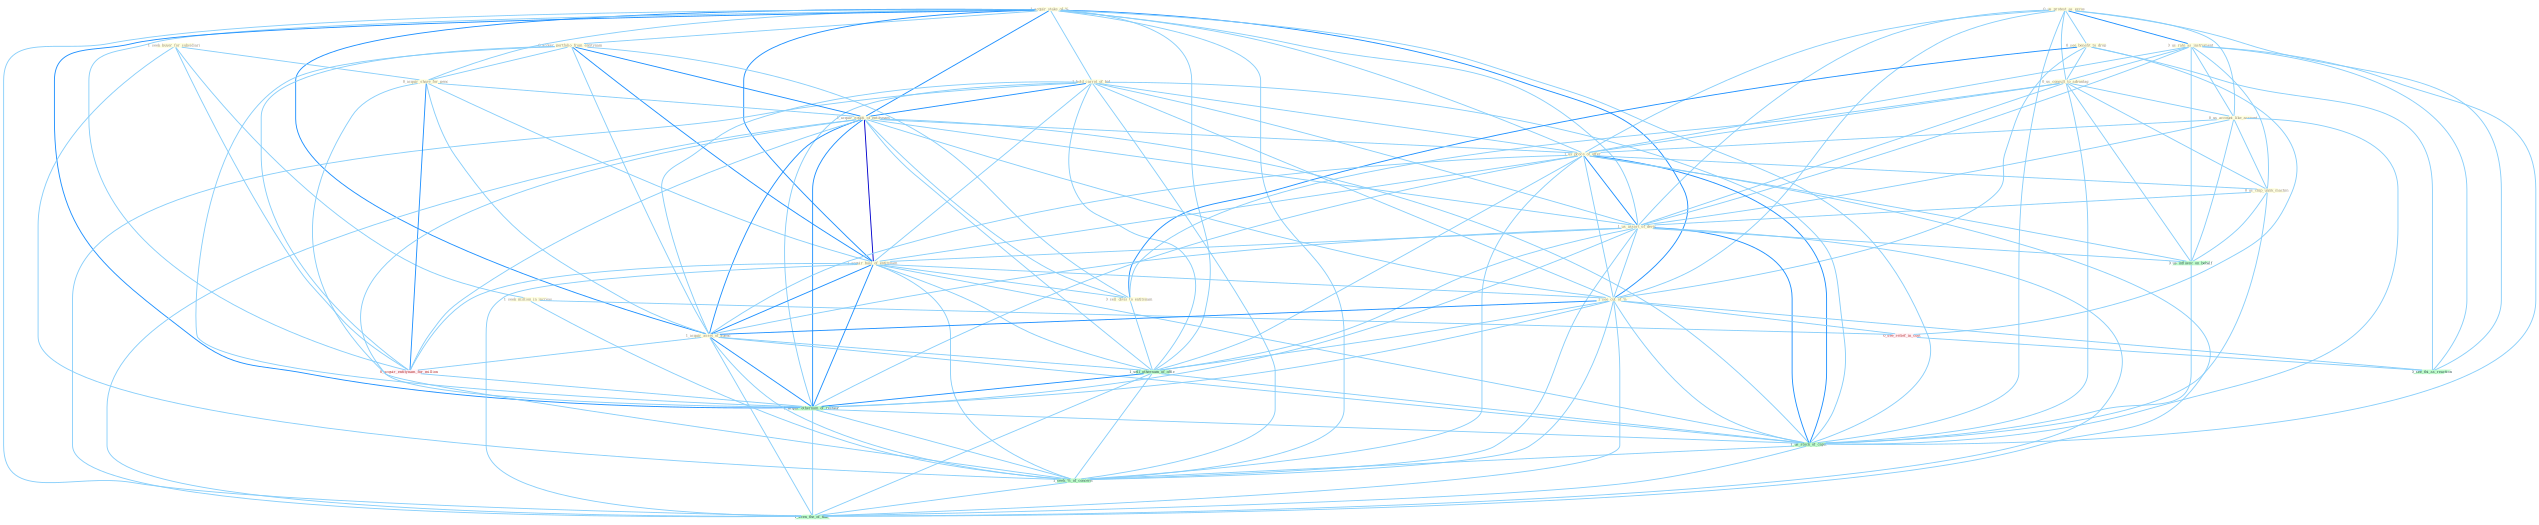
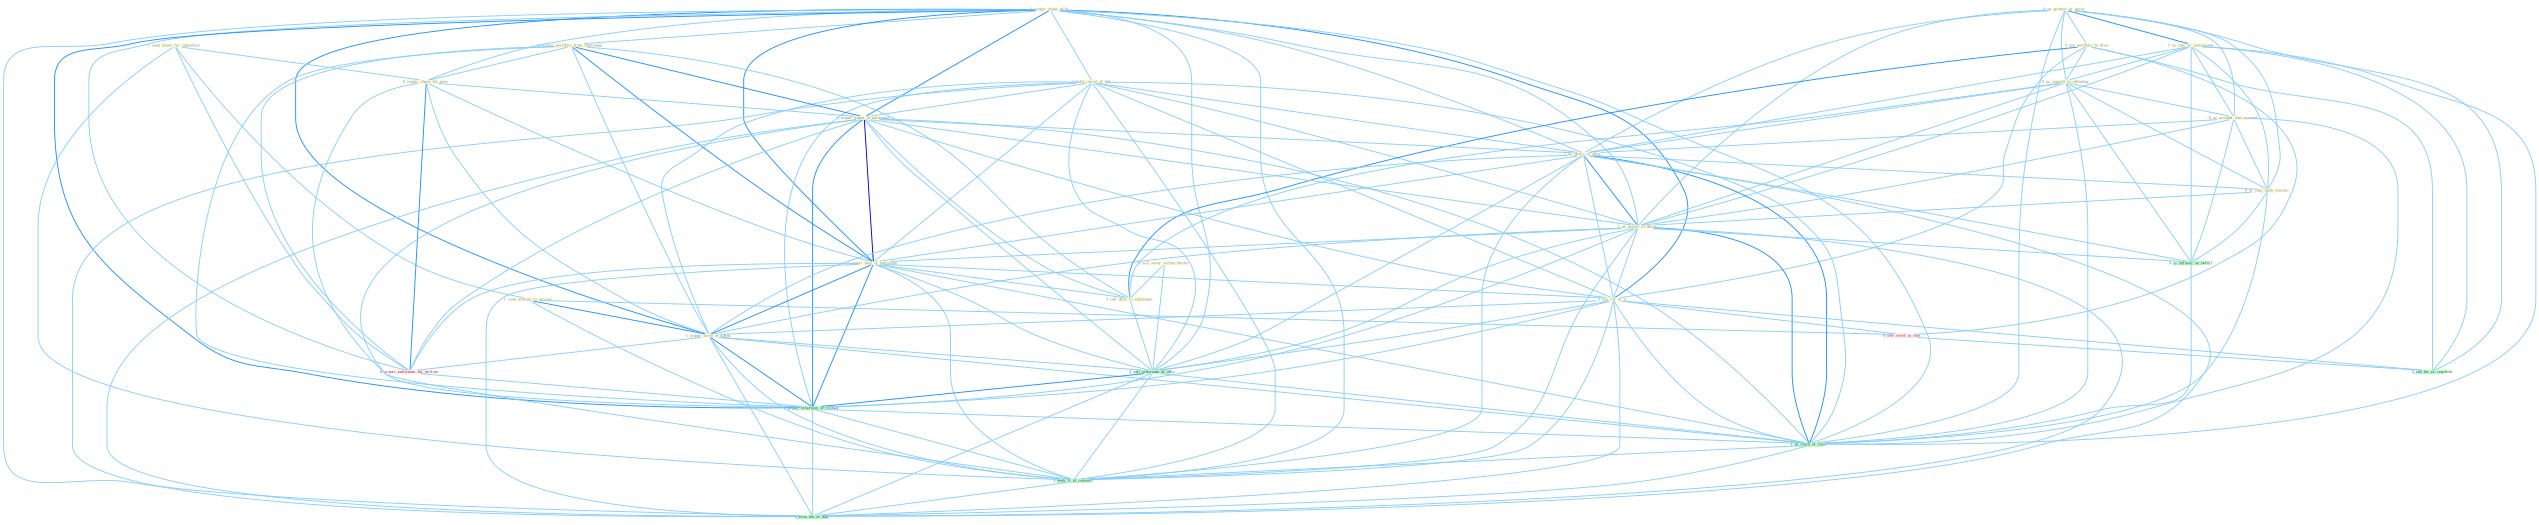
node "0_see_benefit_to_drop": label "0_see_benefit_to_drop" -> "0_see_portfolio_to_drop"
edge "1_hold_carrot_of_bid" -- "1_acquir_equiti_of_entitynam": color #1e90ff -> #87cefa
edge "0_us_protest_as_excus" -- "1_see_cut_of_%": now "0_us_protest_as_excus" -- "0_us_chip_unlik_machin"
edge "1_acquir_equiti_of_entitynam" -- "1_acquir_asset_of_agenc": now "1_seek_million_in_increas" -- "1_acquir_asset_of_agenc"
edge "1_us_proce_of_offer" -- "1_acquir_othernum_of_restaur": removed
node "0_sell_secur_within_border": added
edge "1_see_cut_of_%" -- "1_acquir_asset_of_agenc": color #1e90ff -> #87cefa
